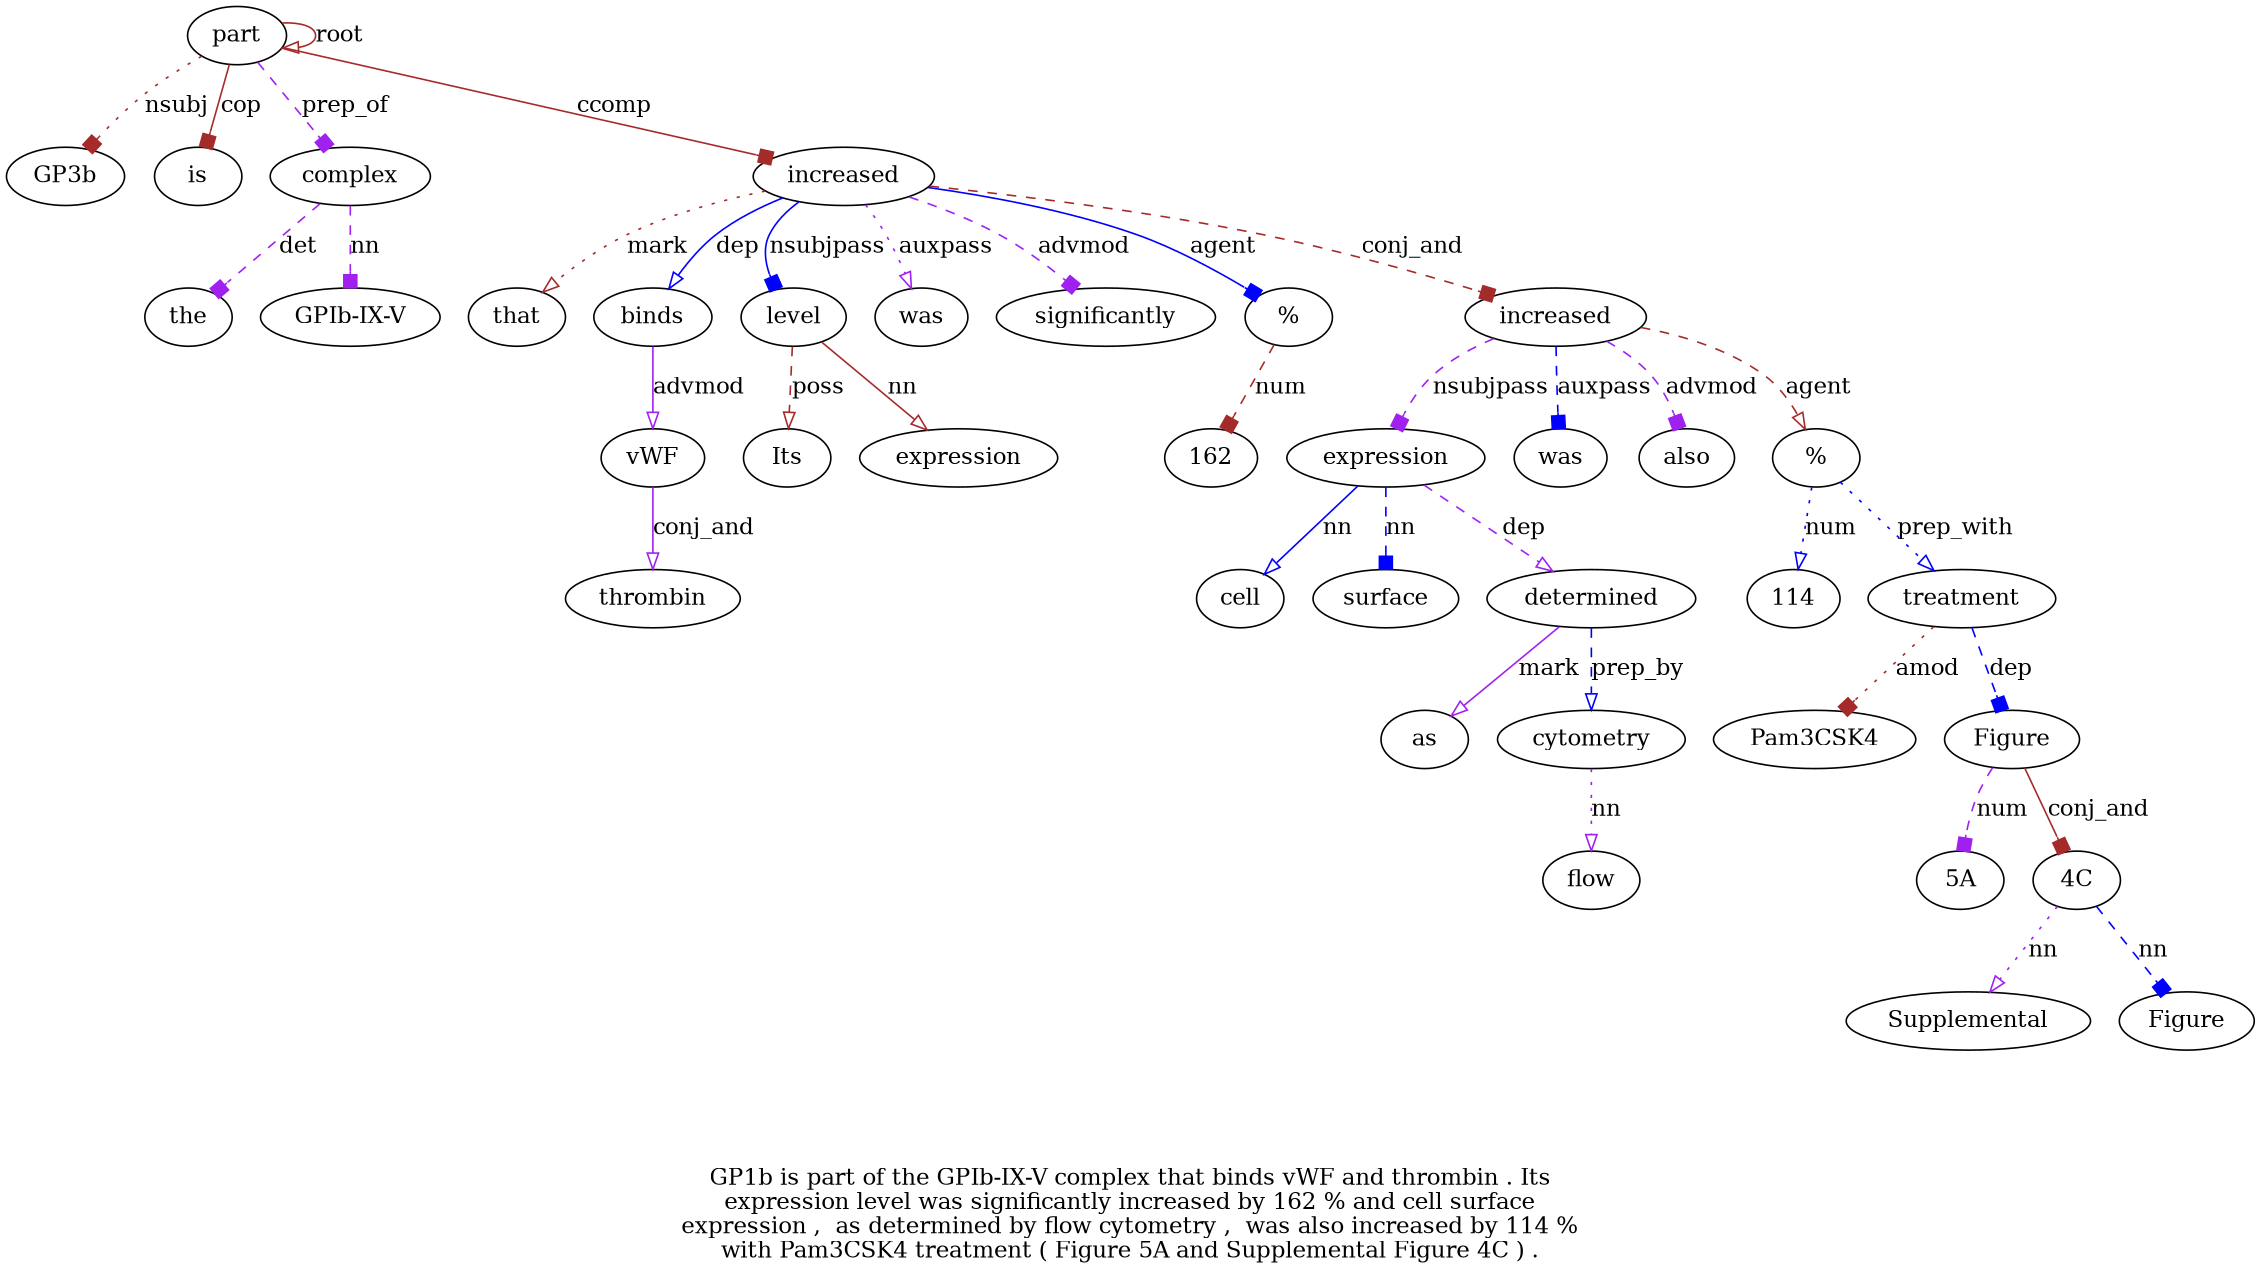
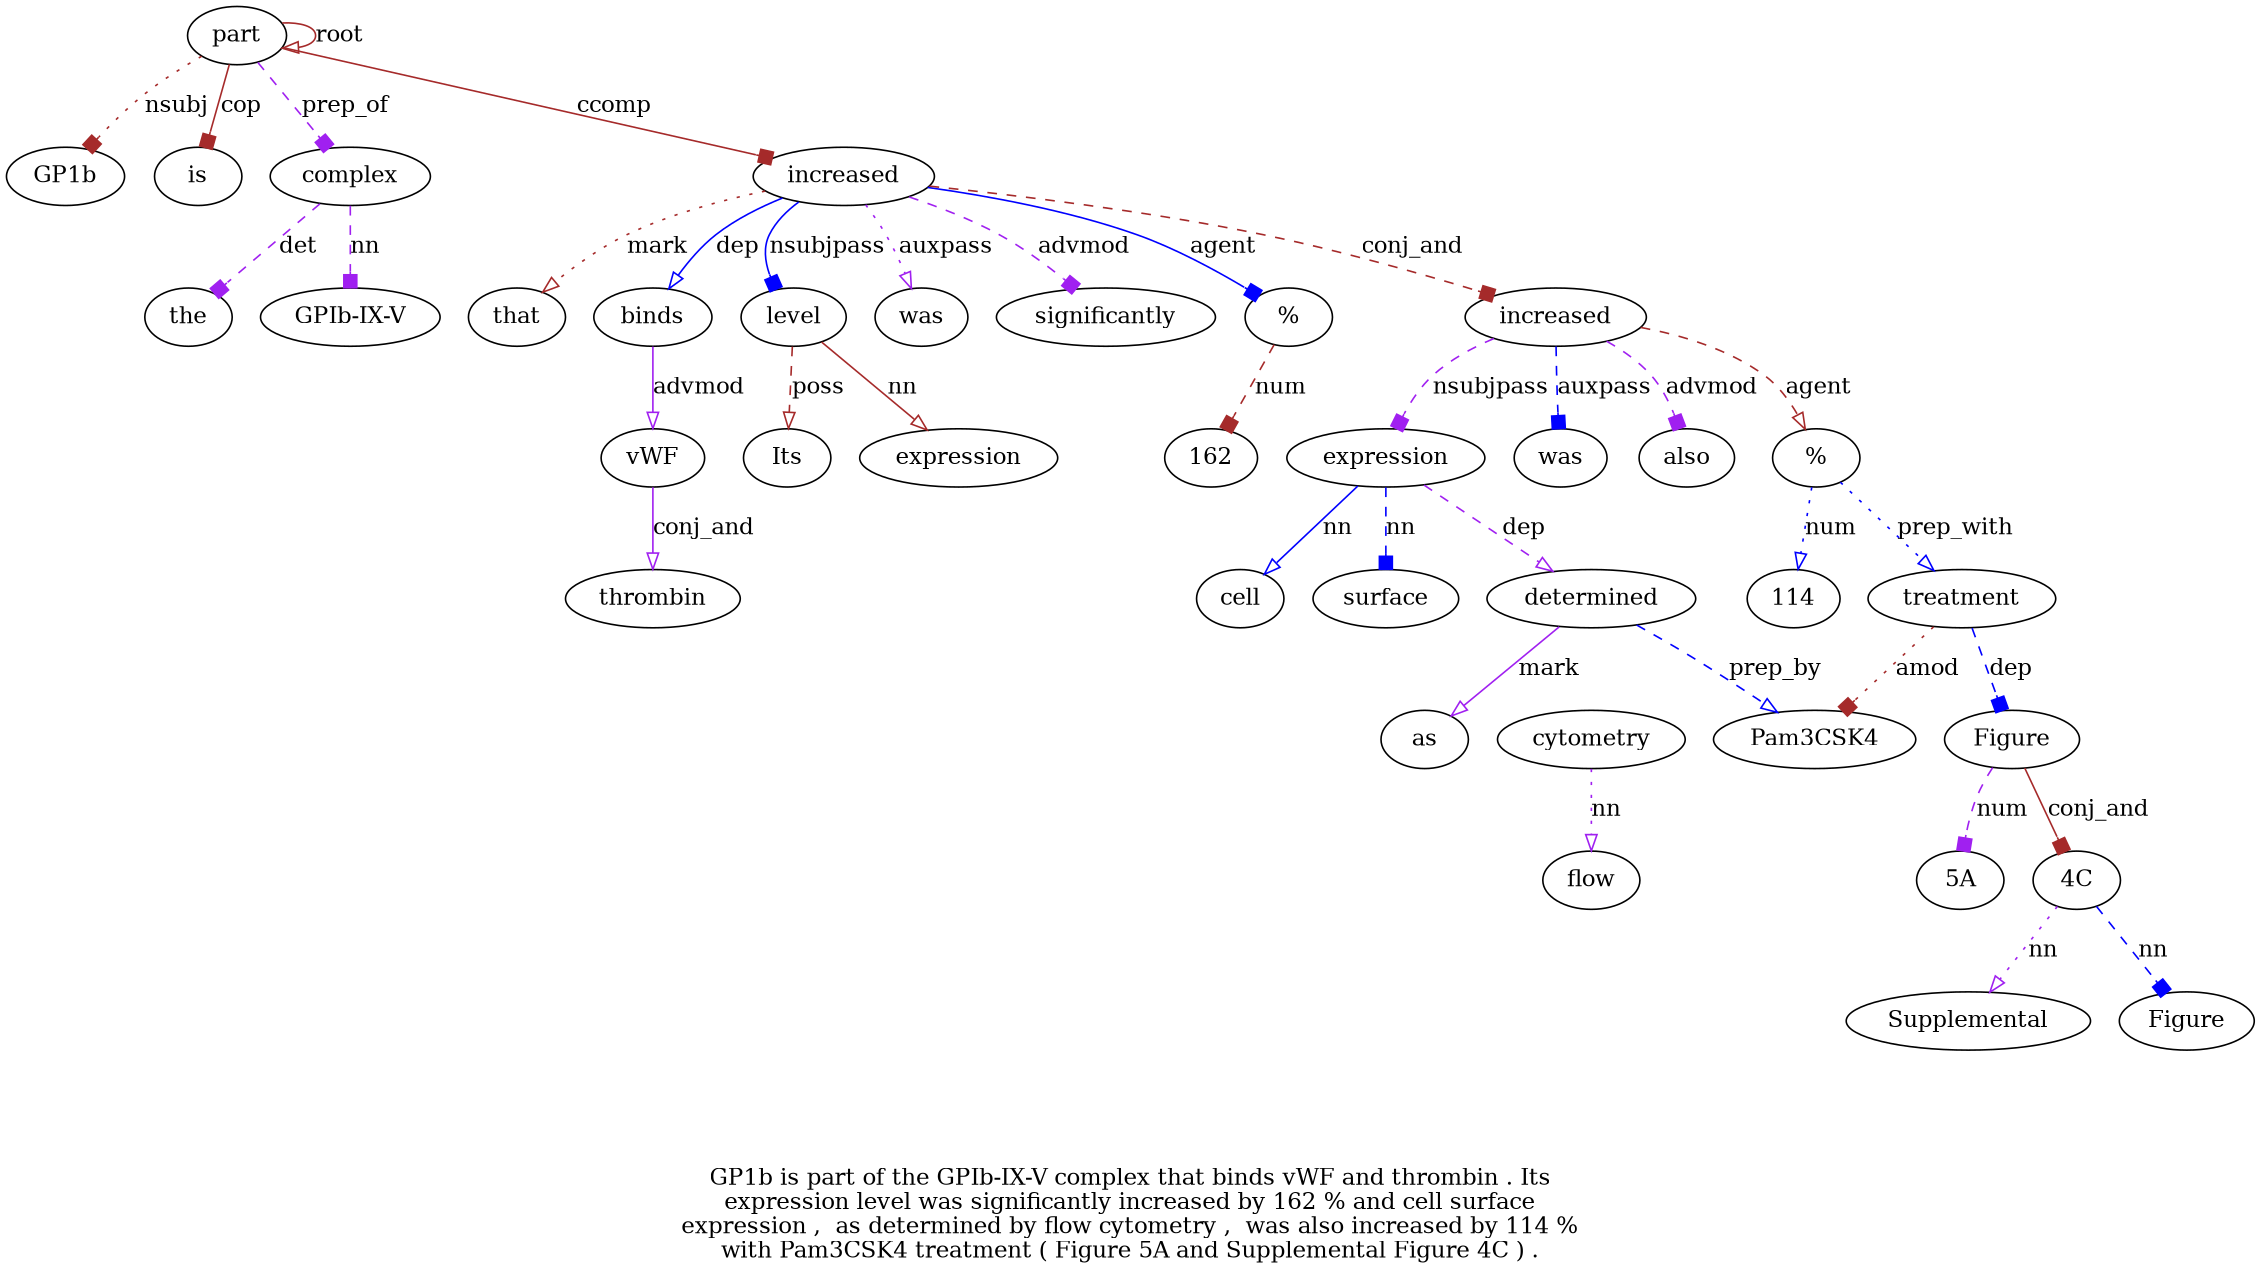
node "GP3b": label "GP3b" -> "GP1b"
edge "determined" -> "cytometry": now "determined" -> "Pam3CSK4"
